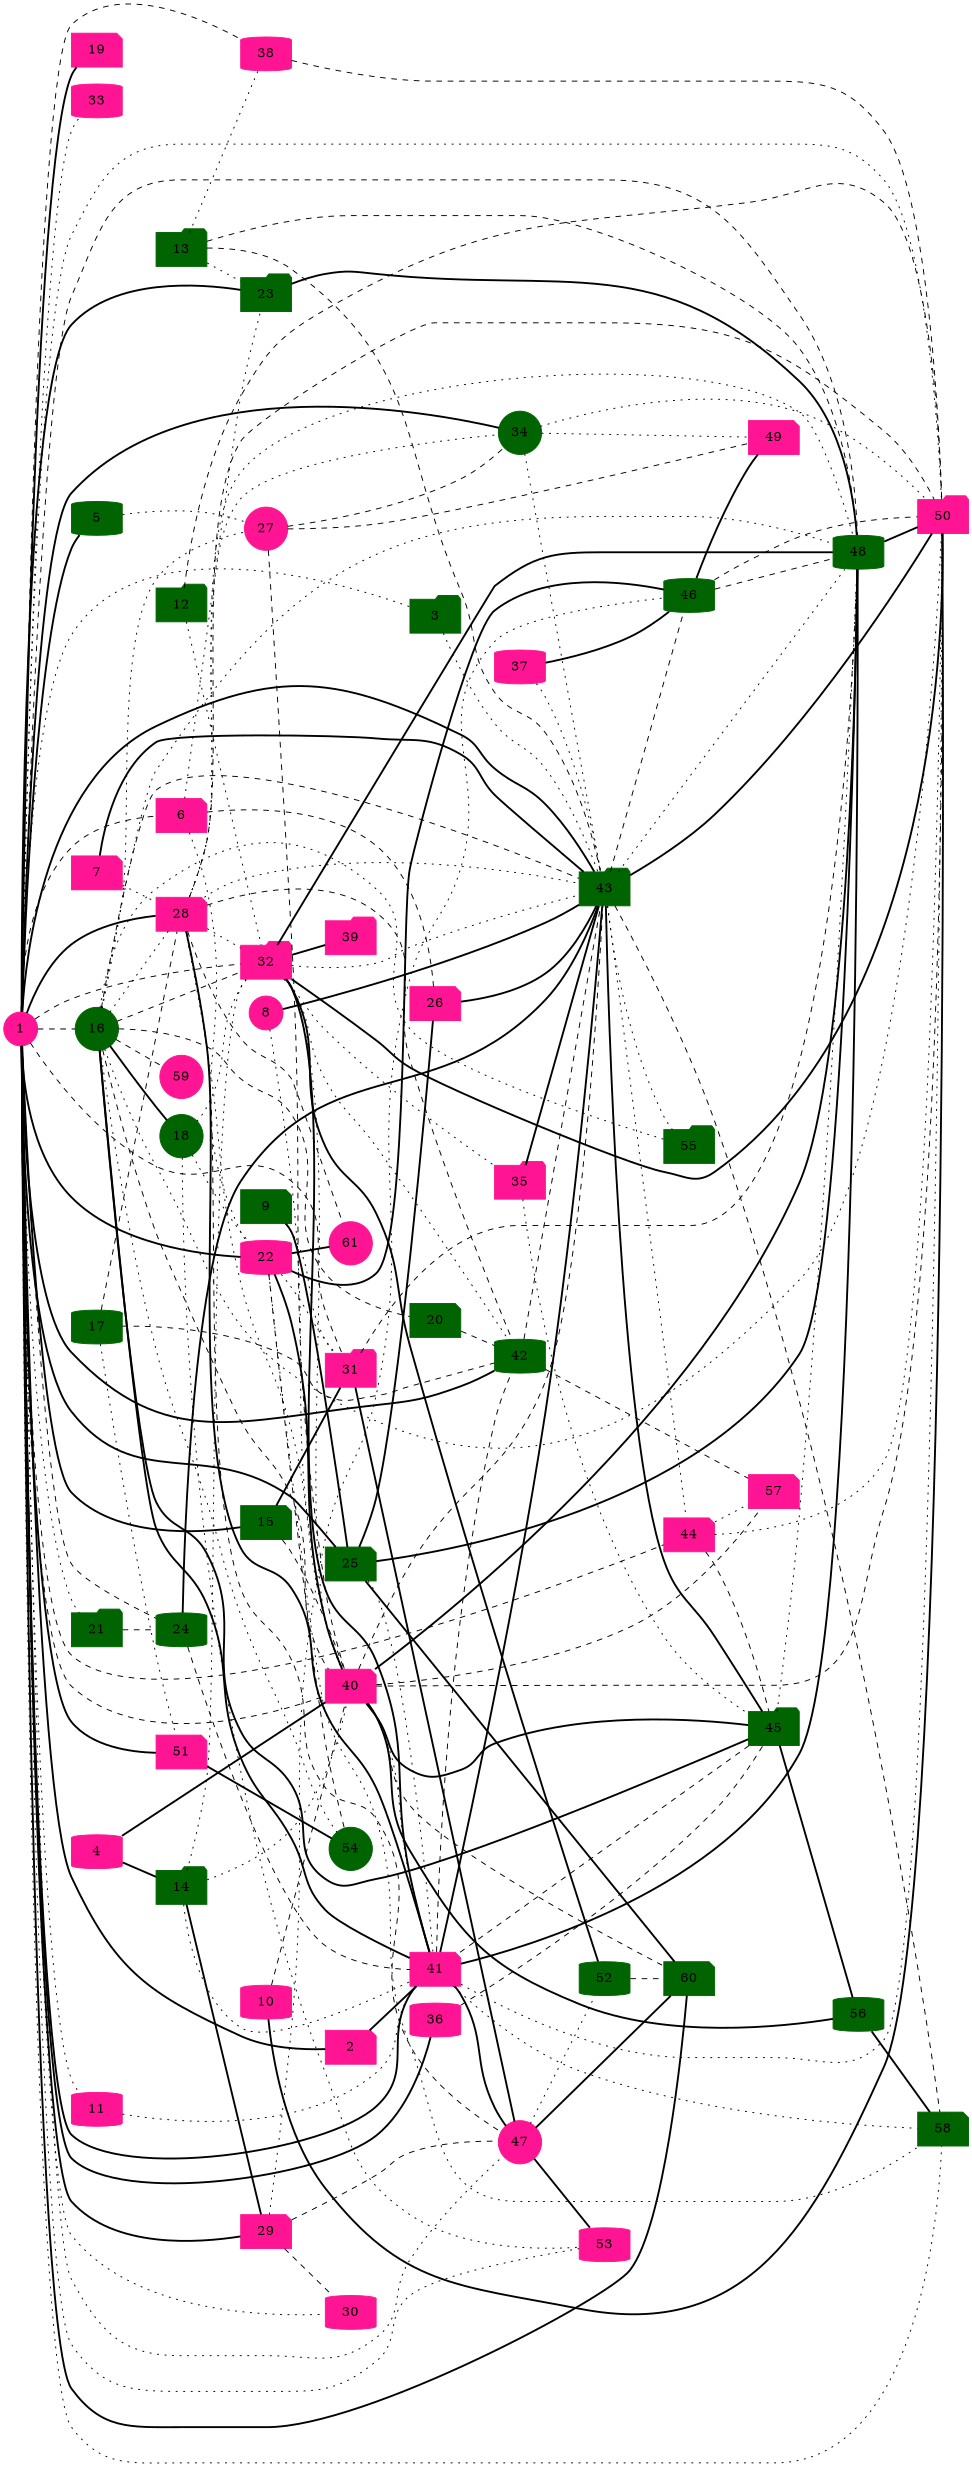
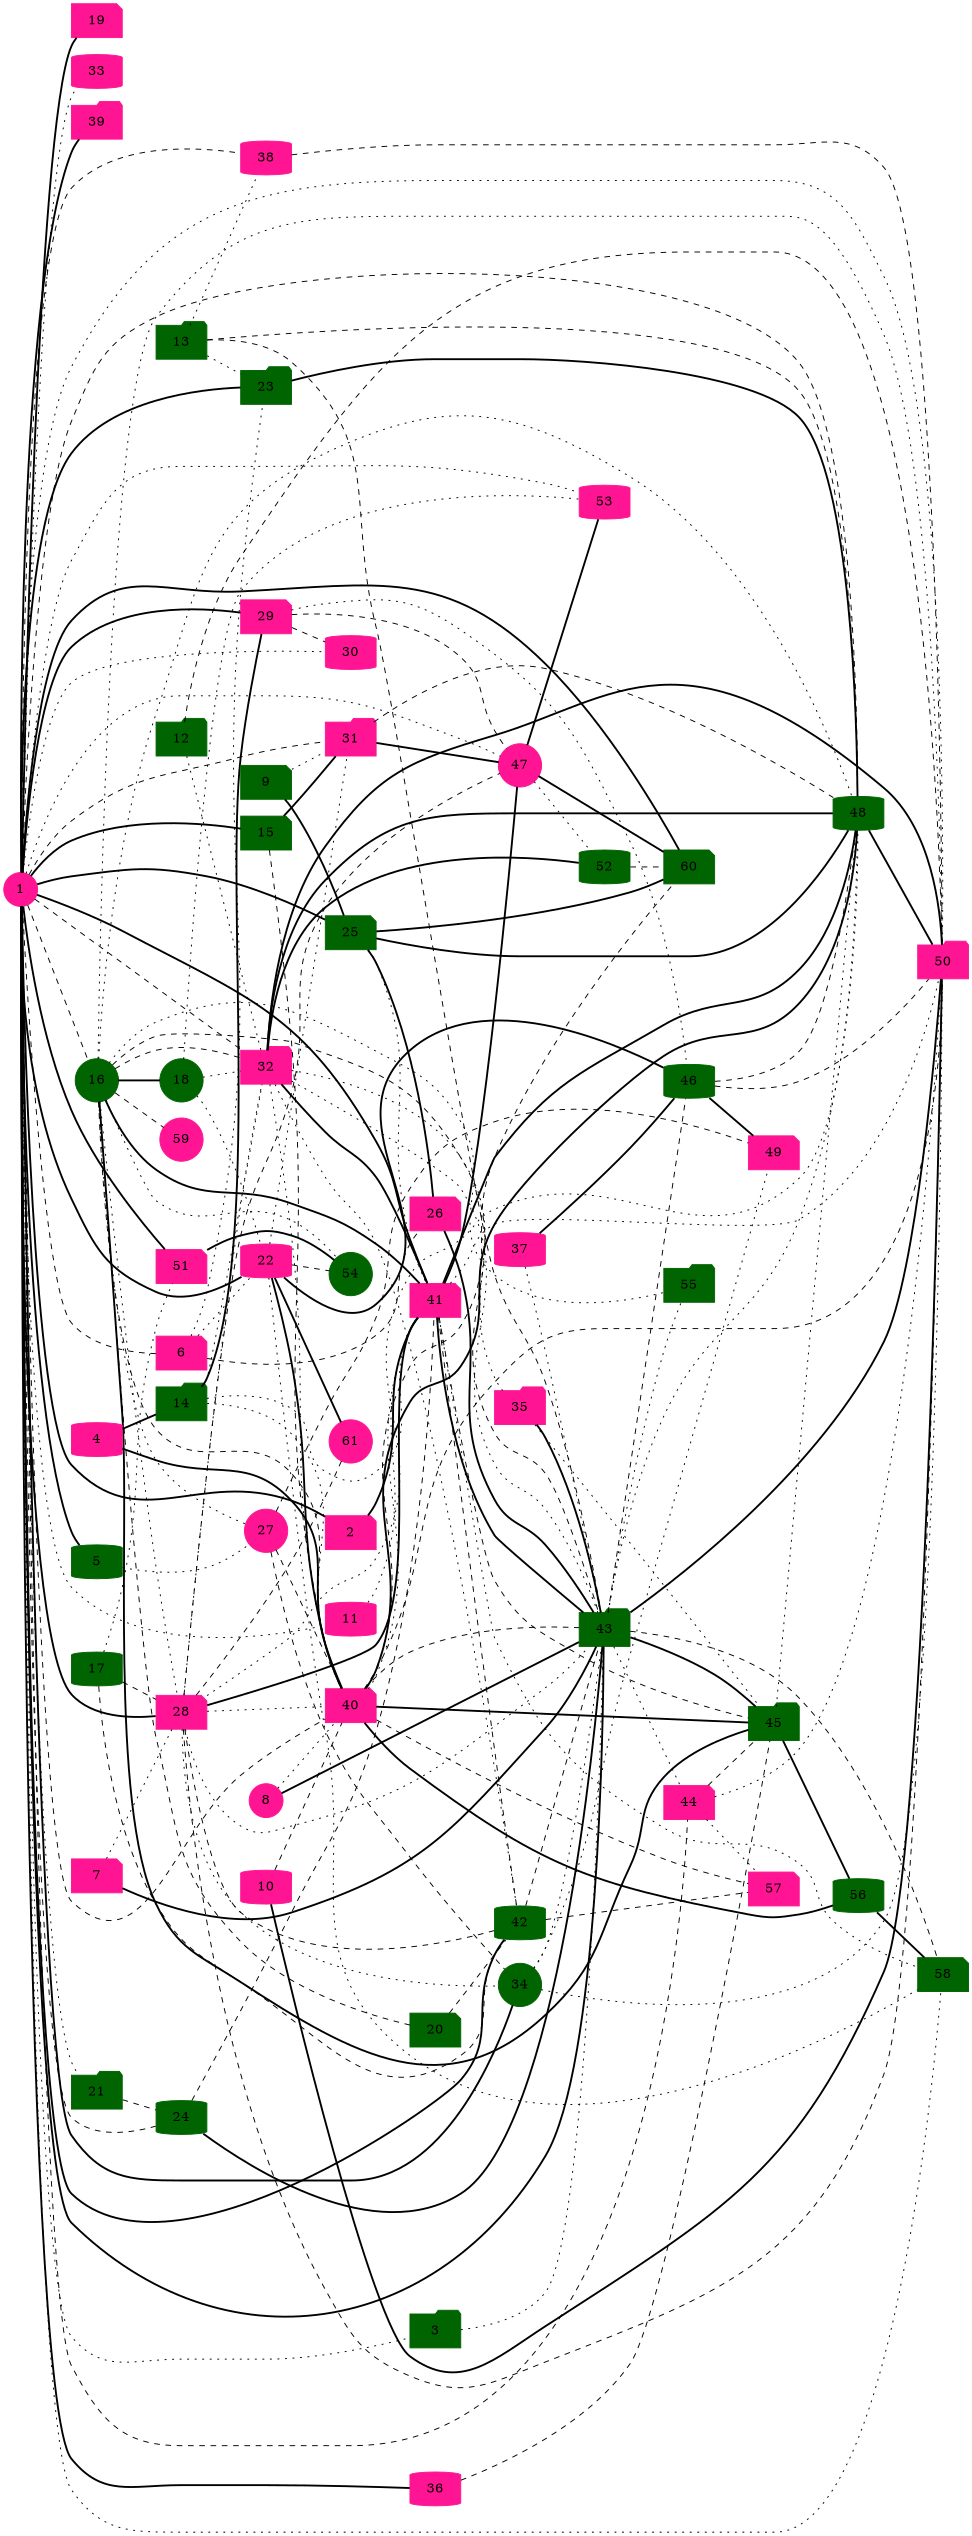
edge "39" -- "32": now "39" -- "1"
